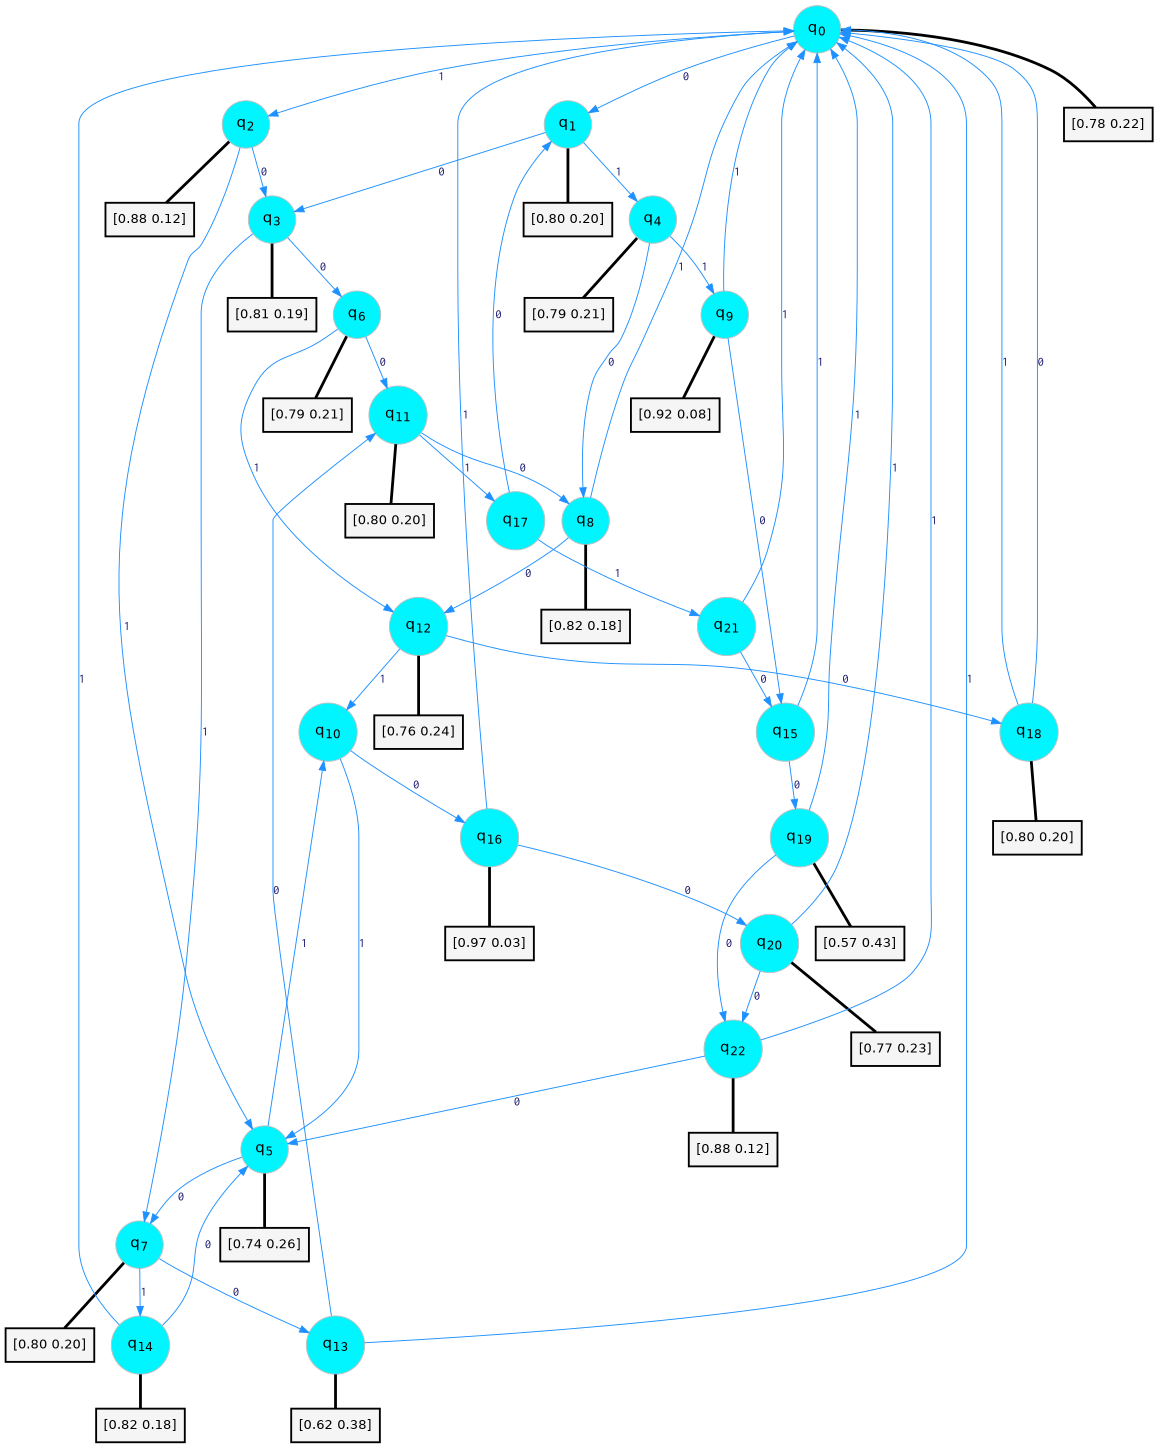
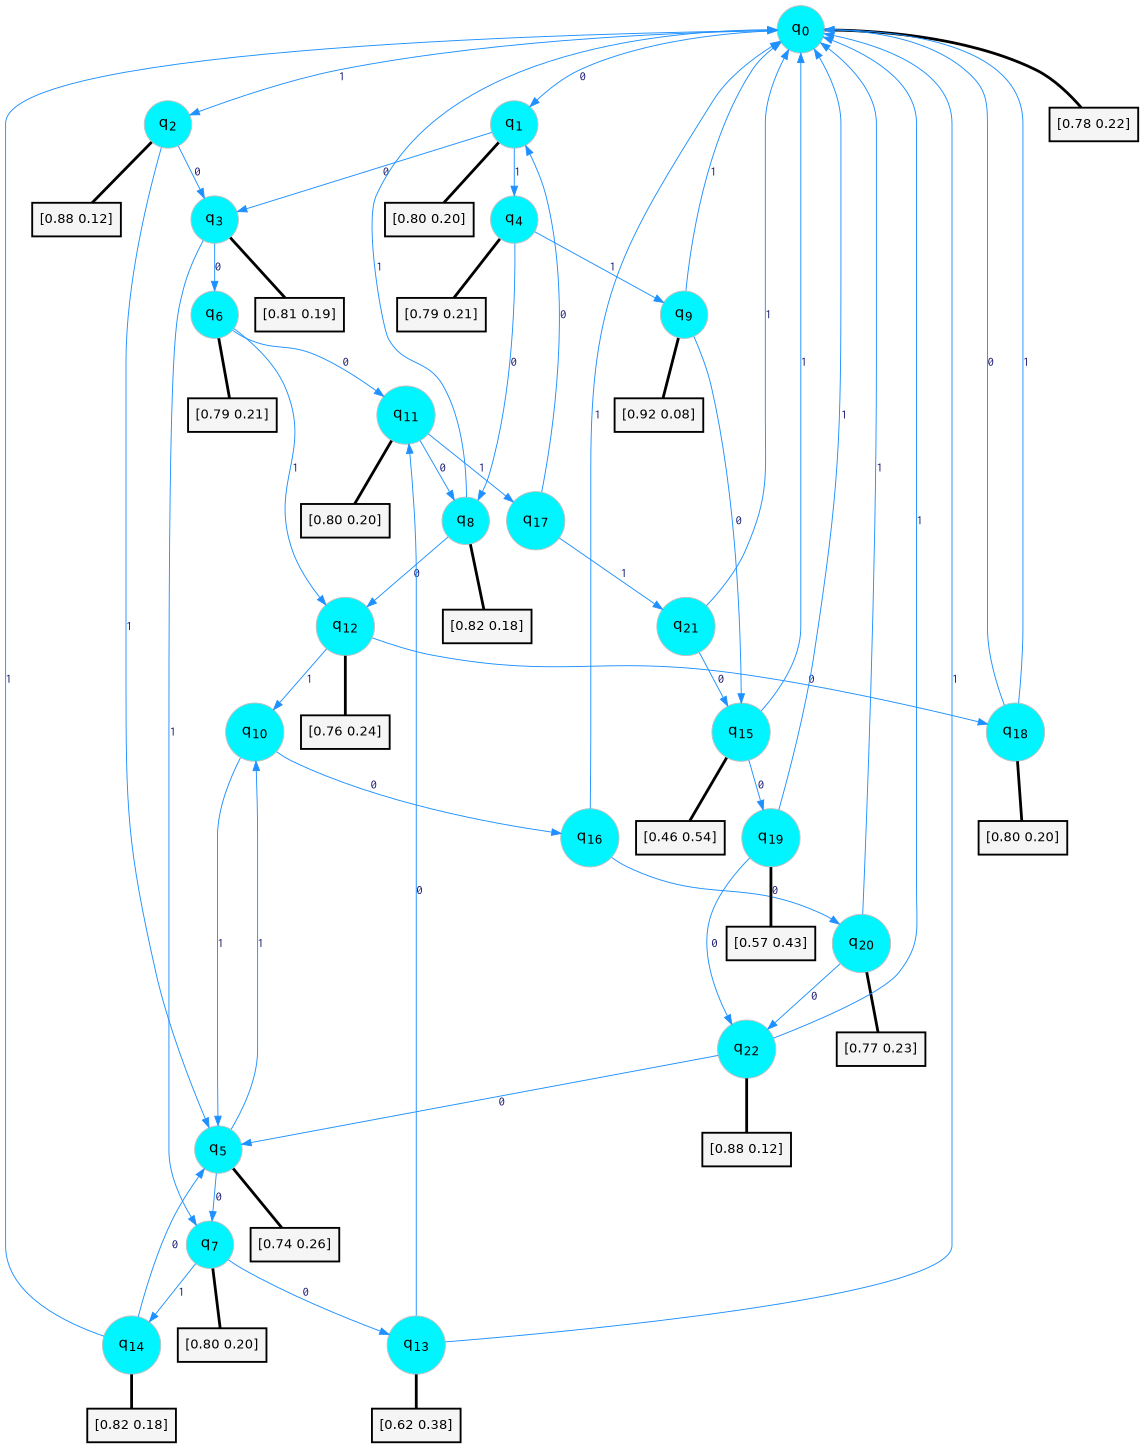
node "[0.46 0.54]": added
node "[0.97 0.03]": removed
